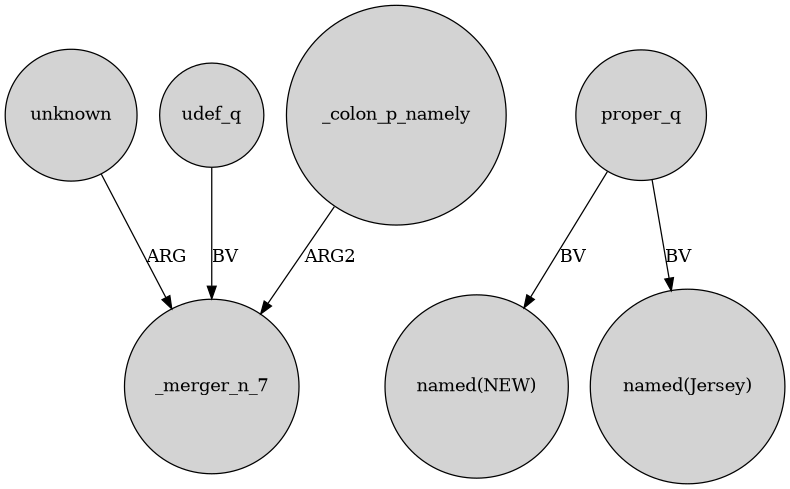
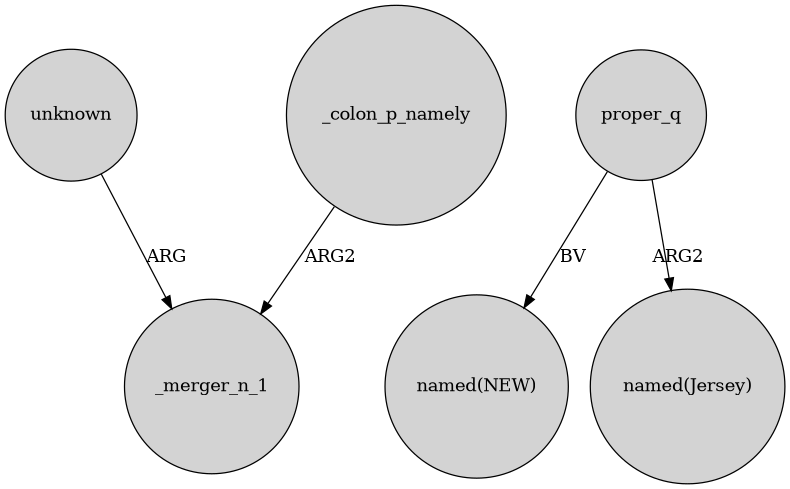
node "udef_q": removed
edge "proper_q" -> "named(Jersey)": label "BV" -> "ARG2"
node "_merger_n_7": label "_merger_n_7" -> "_merger_n_1"
